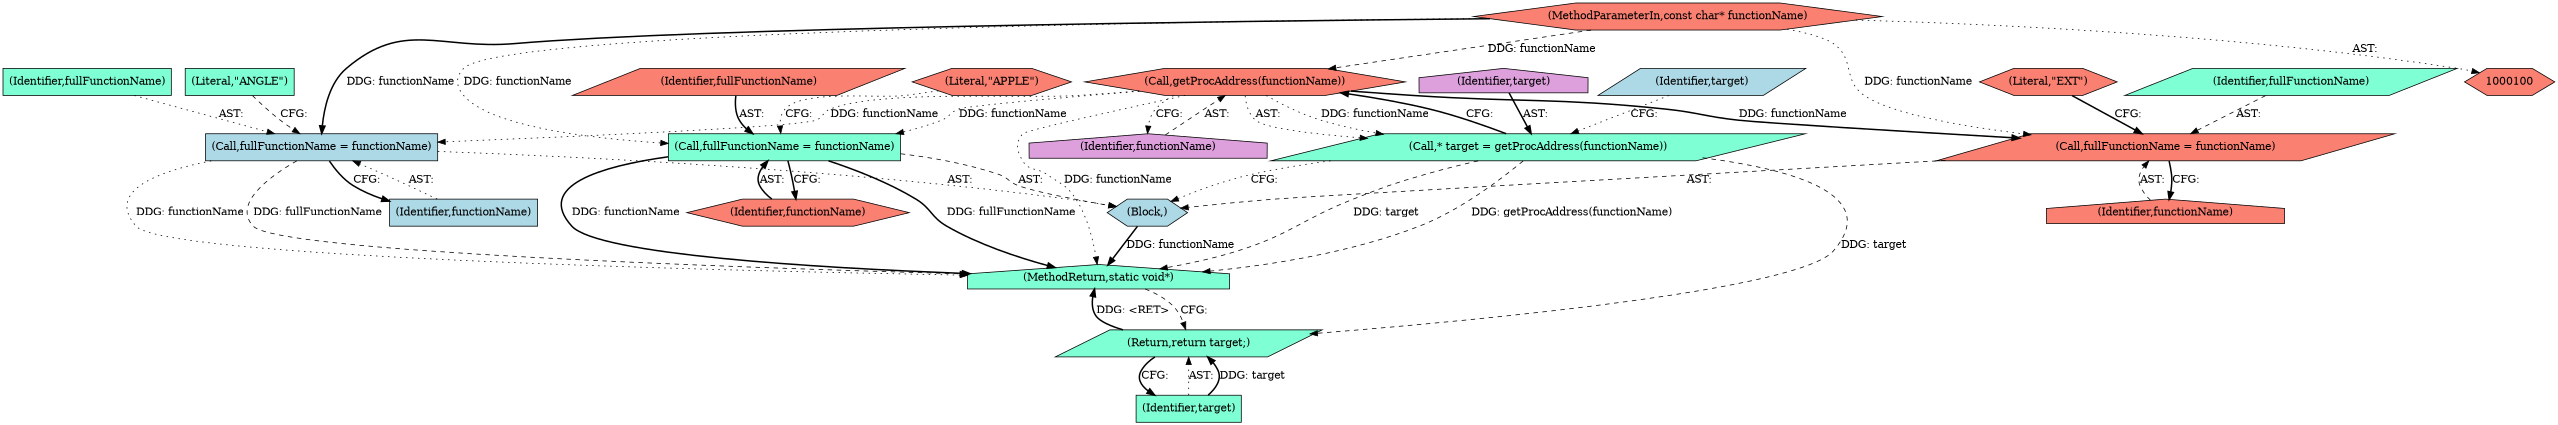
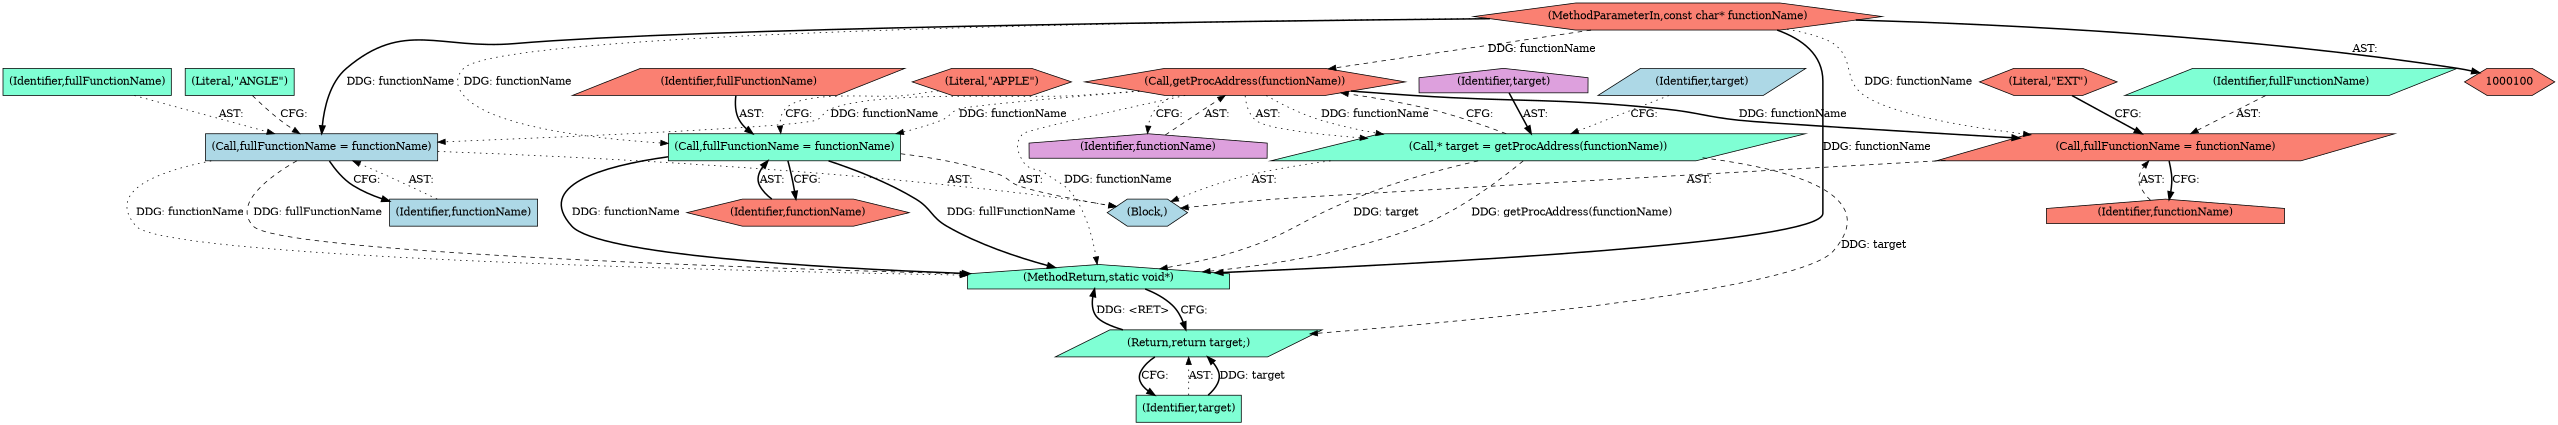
edge "(MethodParameterIn,const char* functionName)" -> "1000100": style dotted -> bold
edge "(Call,* target = getProcAddress(functionName))" -> "(Call,getProcAddress(functionName))": style bold -> dashed
edge "(Call,* target = getProcAddress(functionName))" -> "(Block,)": label "CFG: " -> "AST: "
edge "(Block,)" -> "(MethodReturn,static void*)": now "(MethodParameterIn,const char* functionName)" -> "(MethodReturn,static void*)"
edge "(MethodReturn,static void*)" -> "(Return,return target;)": style dashed -> bold
